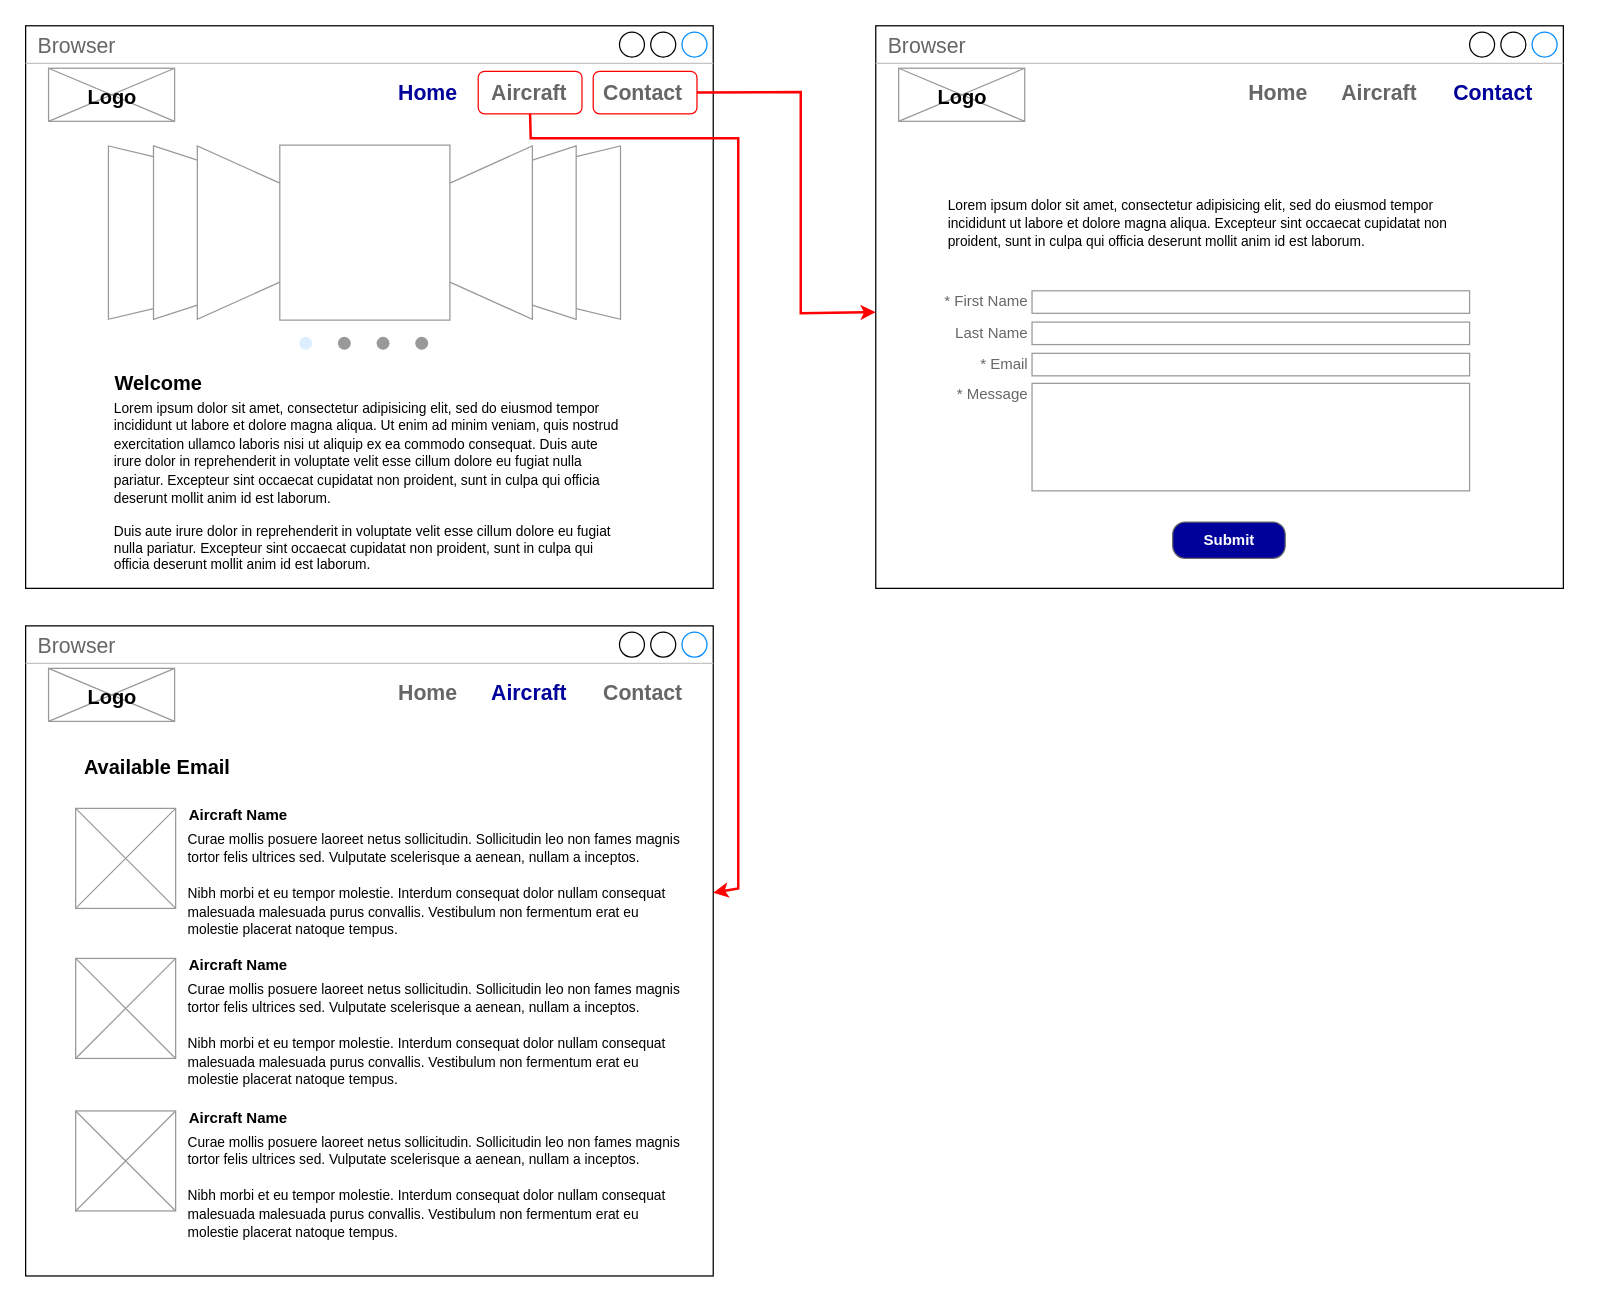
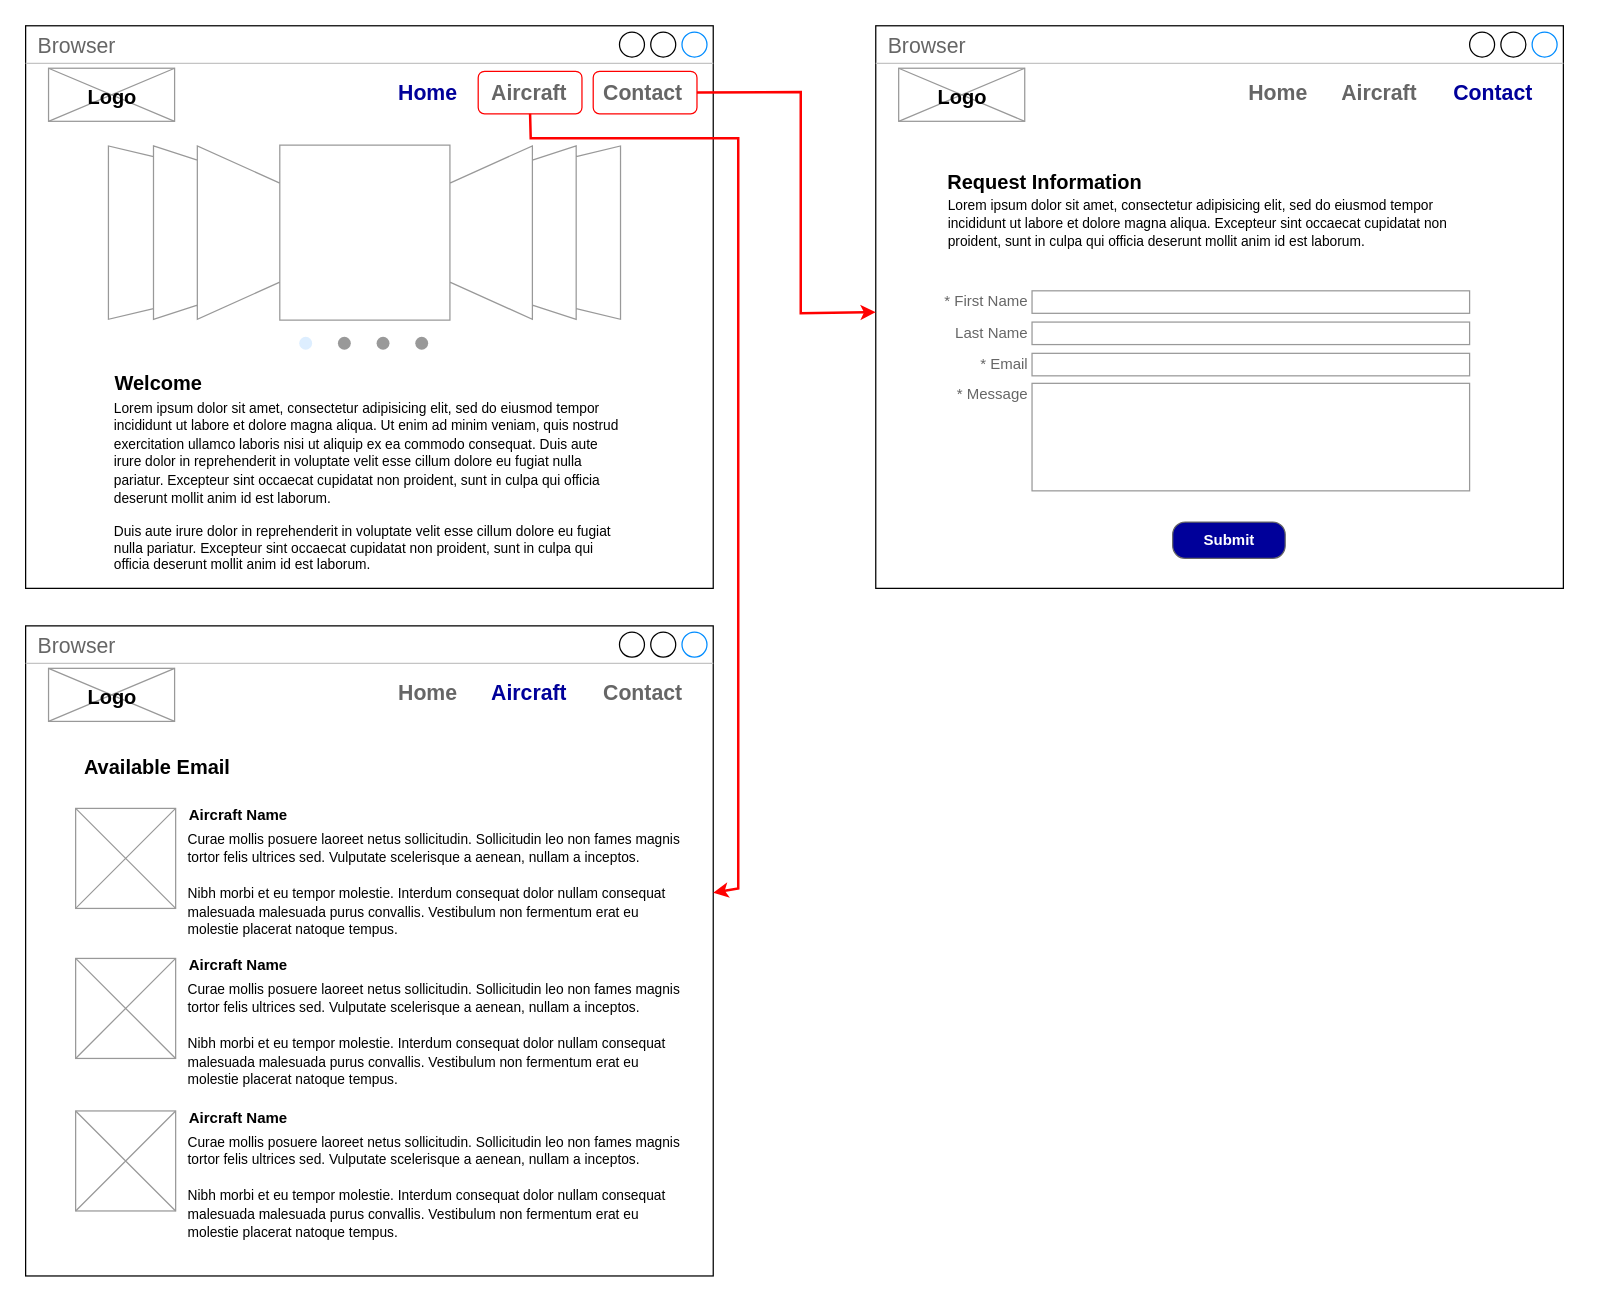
node "Request Information": added
